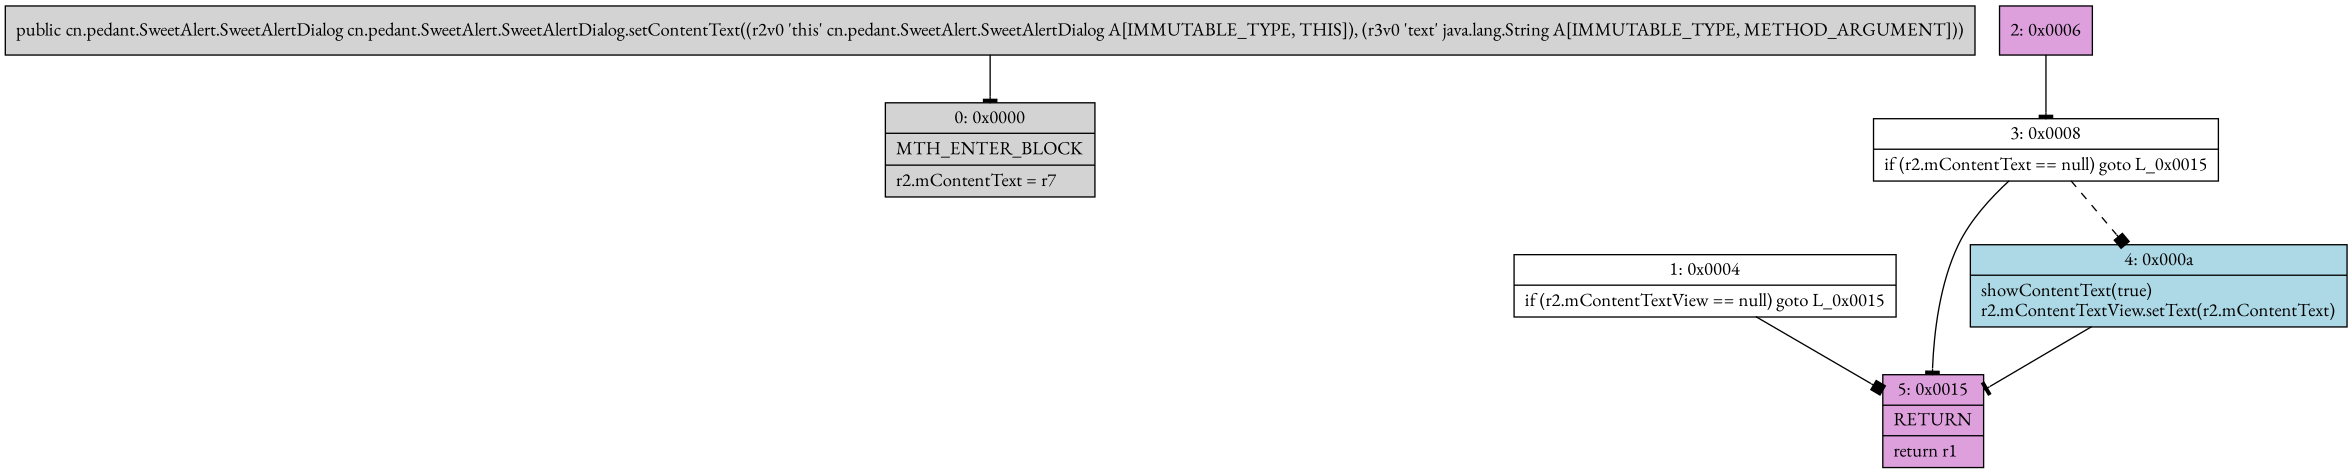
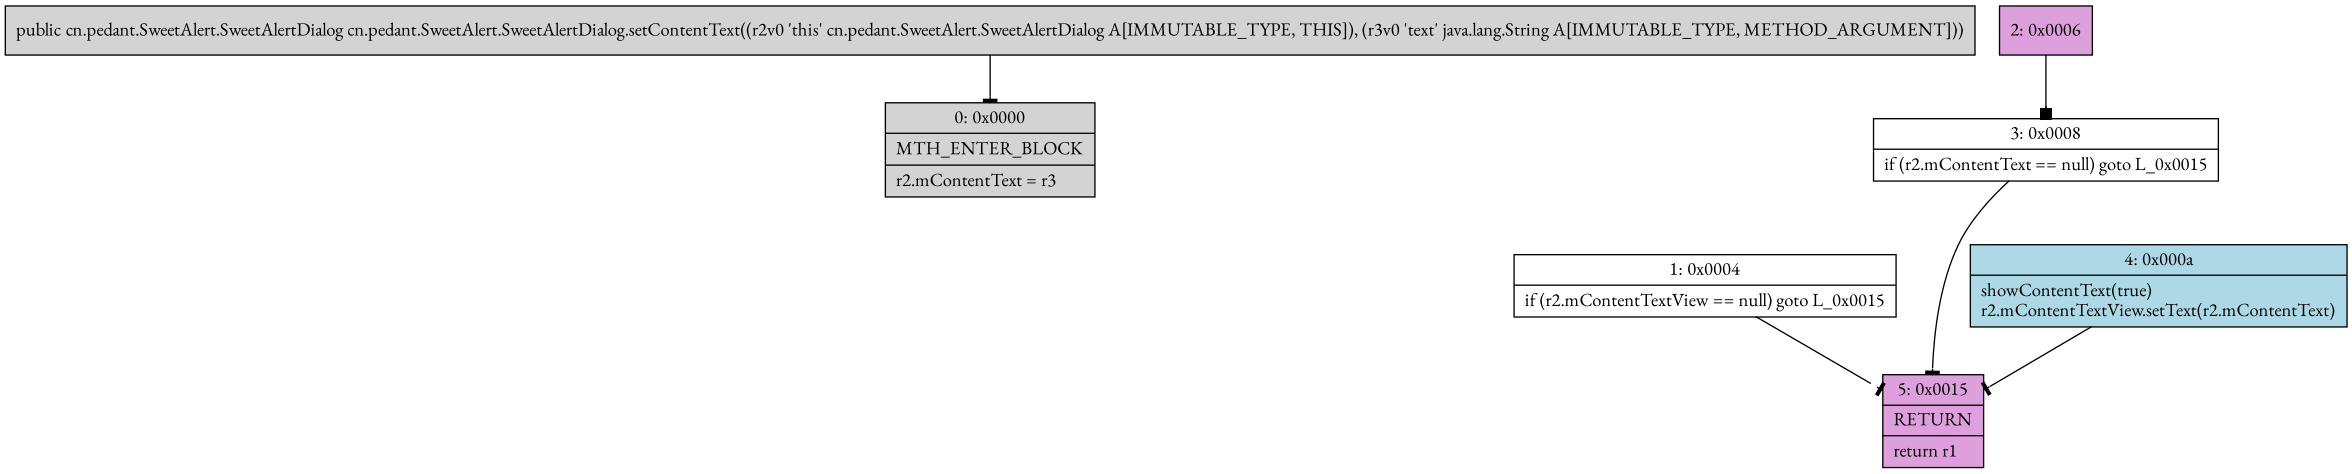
edge "2: 0x0006" -> "3: 0x0008": arrowhead tee -> box
node "0: 0x0000": text "r2.mContentText = r7" -> "r2.mContentText = r3"
edge "3: 0x0008" -> "4: 0x000a": removed
edge "1: 0x0004" -> "5: 0x0015": arrowhead box -> tee
